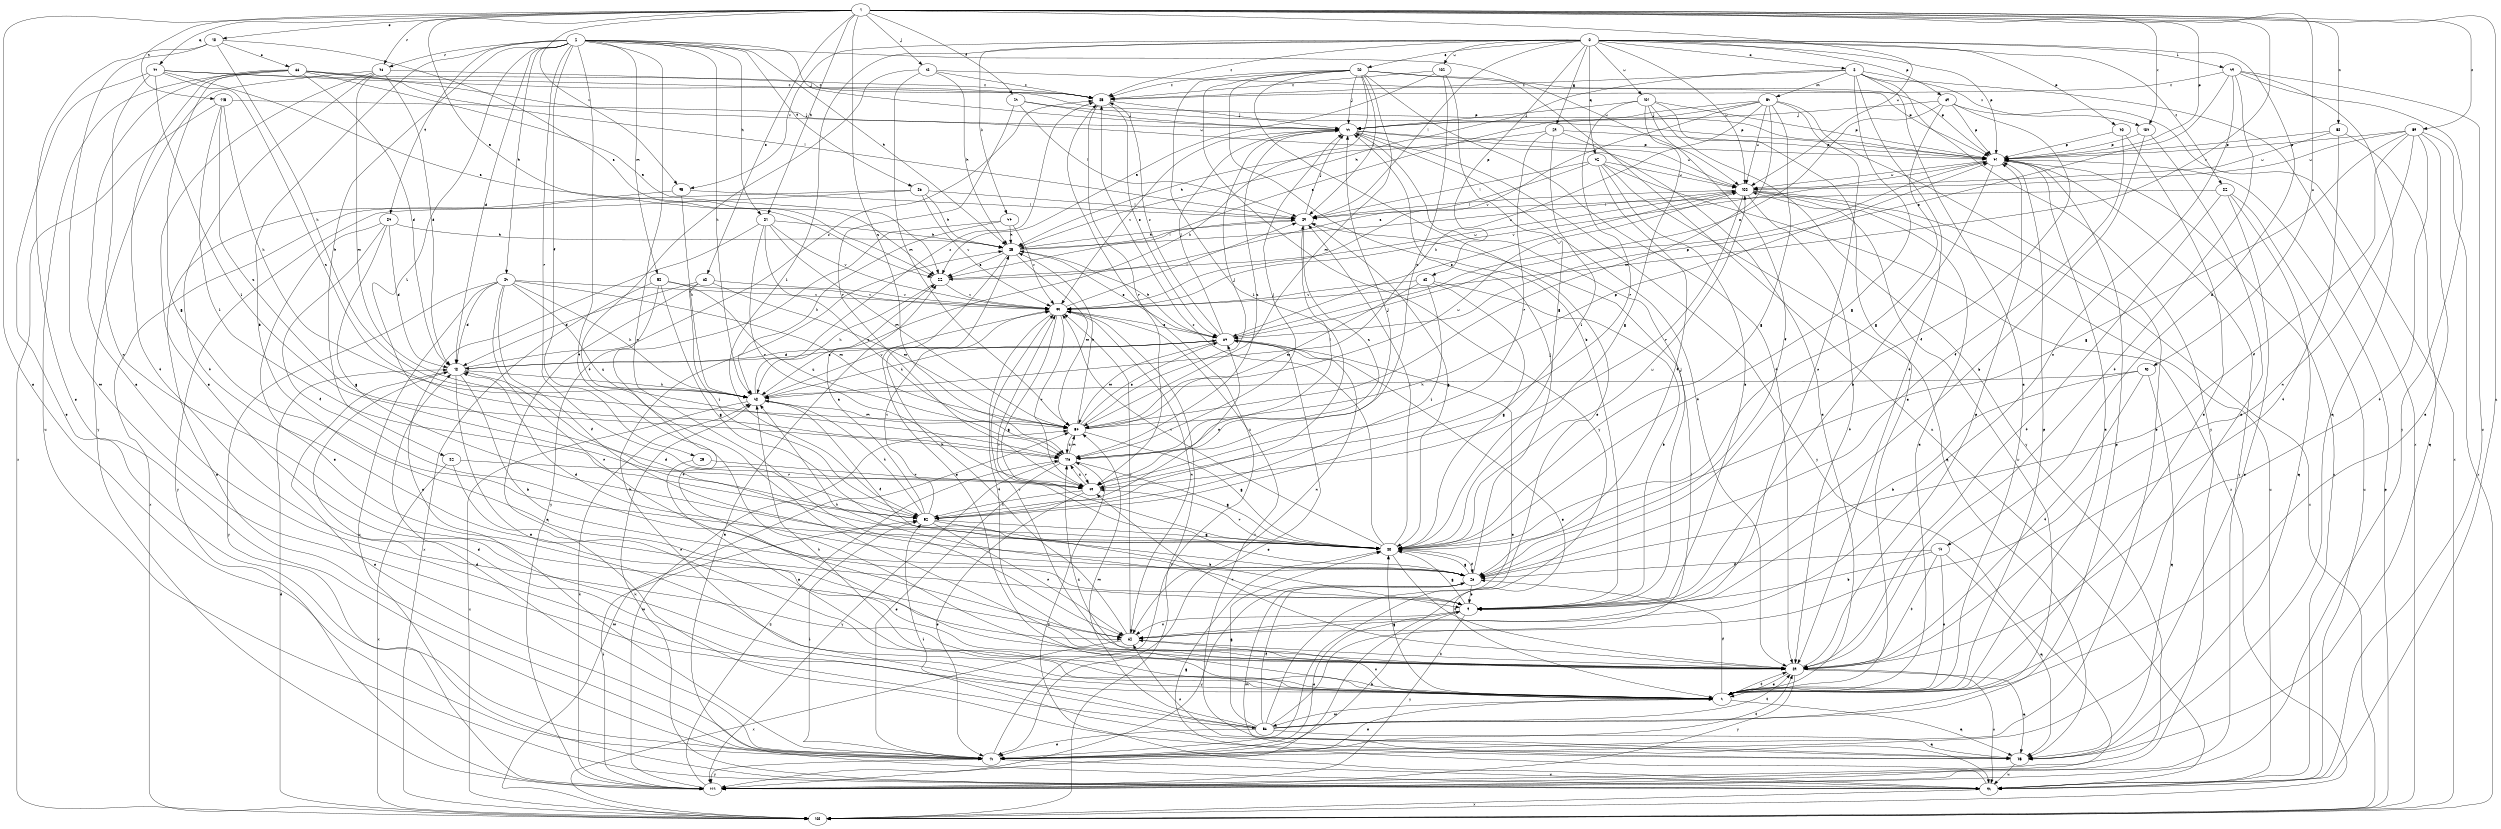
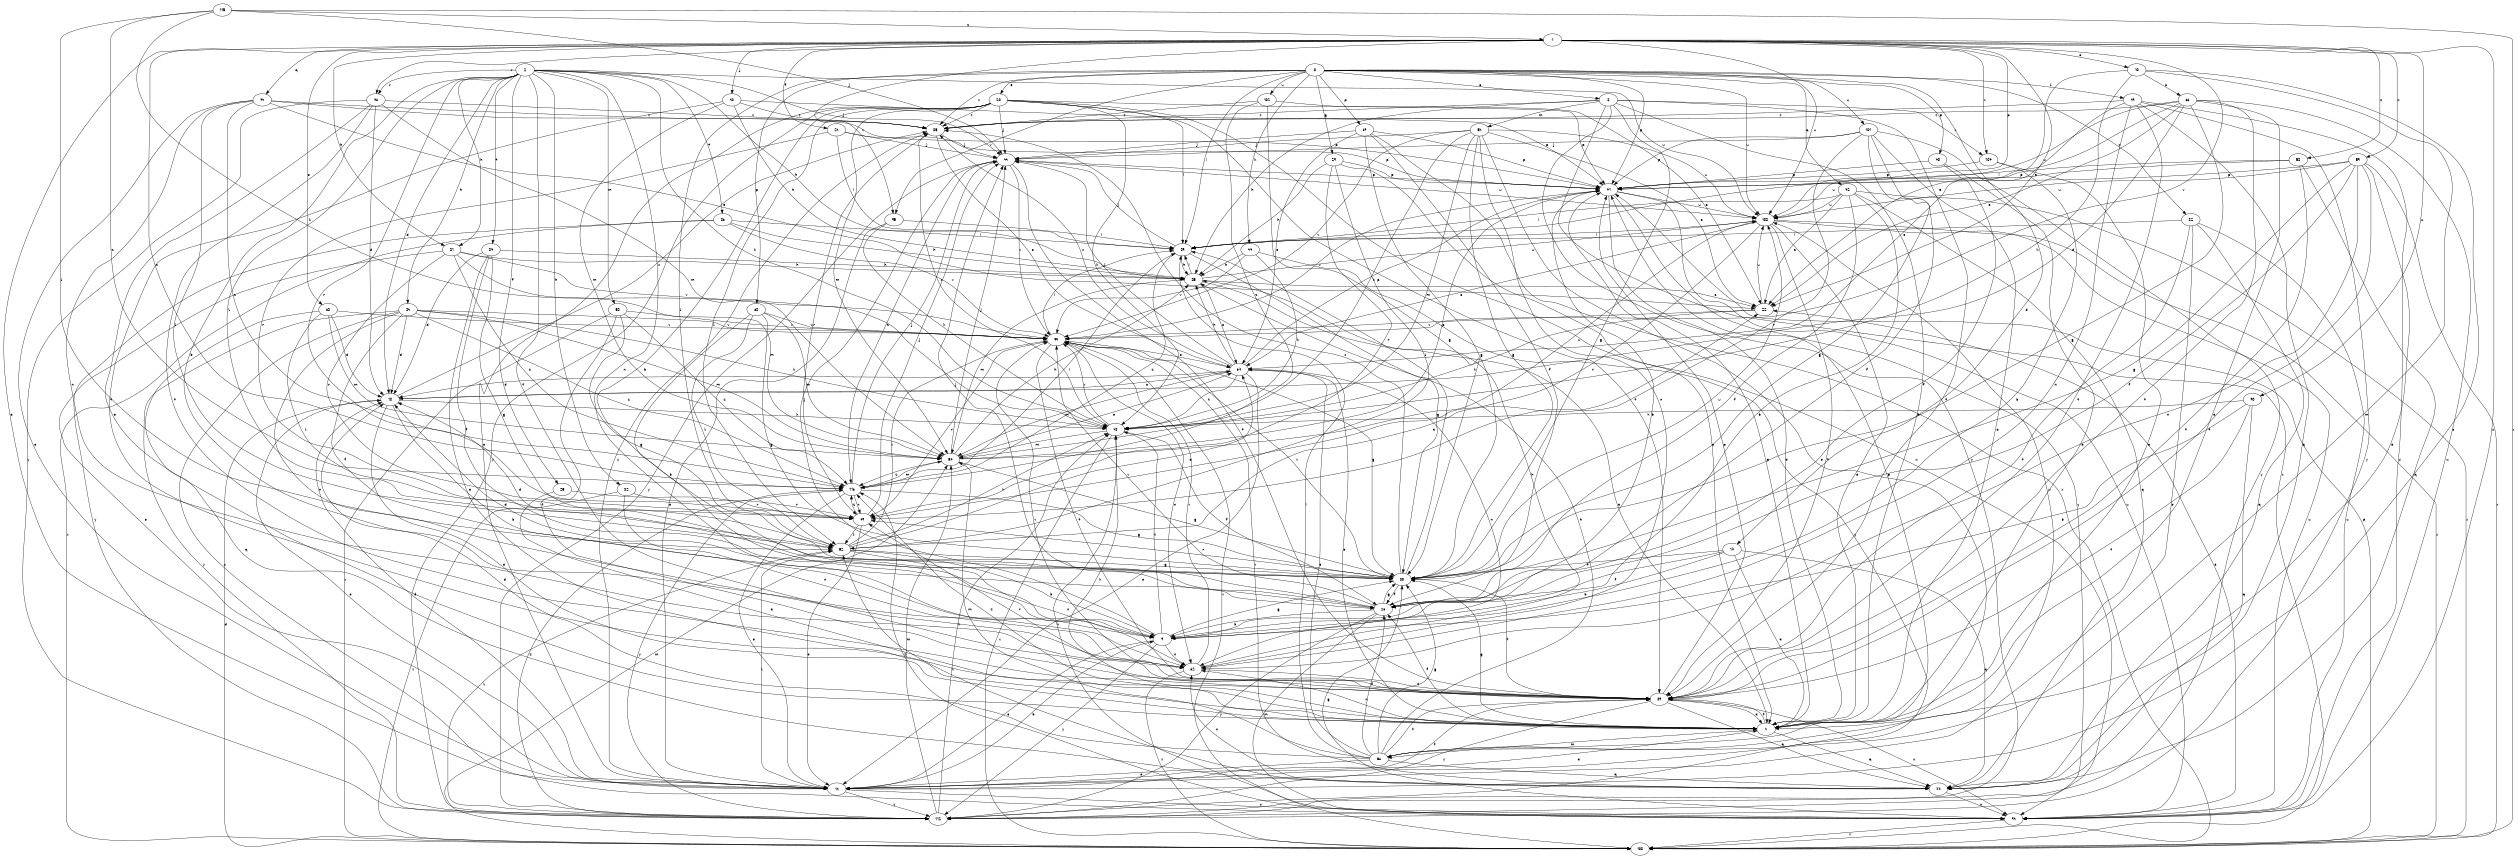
edge "1" -> "115": reversed
edge "17" -> "89": now "17" -> "30"
node "75": label "75" -> "77"
